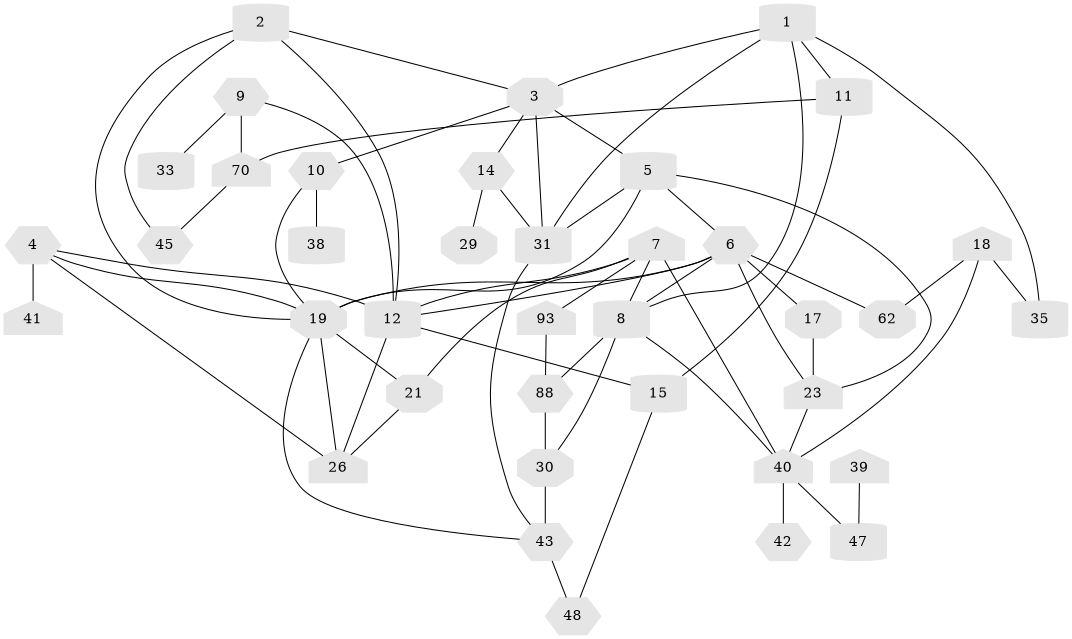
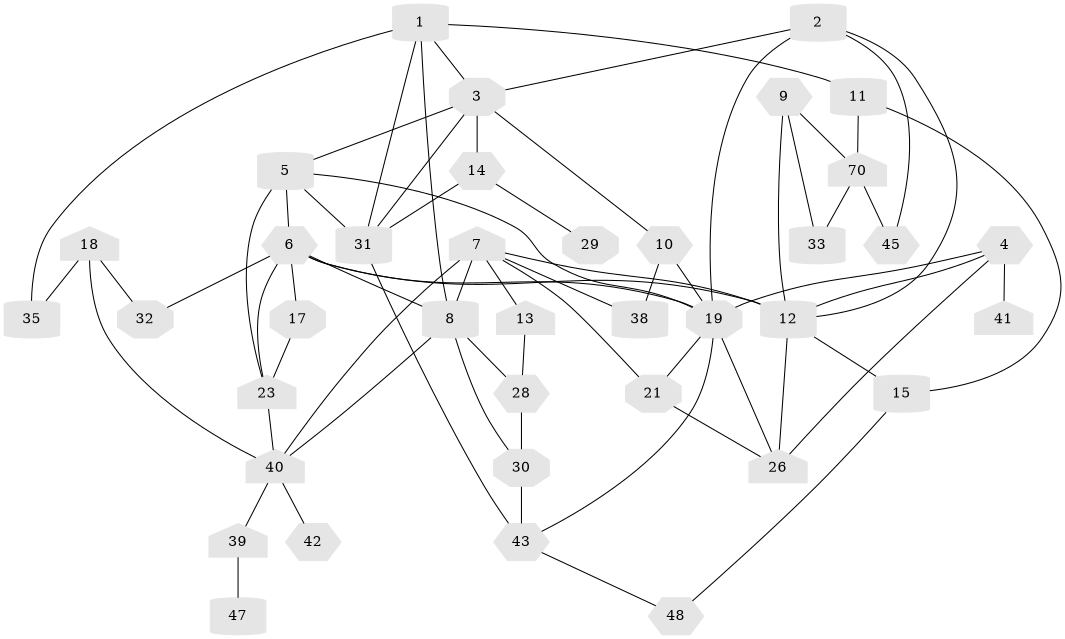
edge "70" -- "33": added
edge "7" -- "38": added
node "93": label "93" -> "13"
node "62": label "62" -> "32"
node "88": label "88" -> "28"
edge "40" -- "47": now "40" -- "39"
